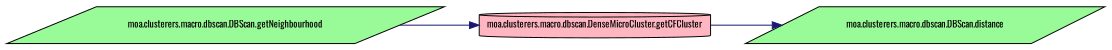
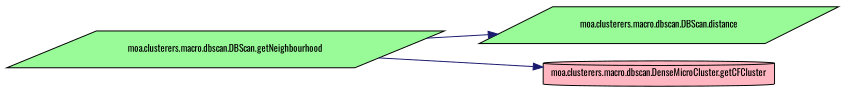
edge "moa.clusterers.macro.dbscan.DenseMicroCluster.getCFCluster" -> "moa.clusterers.macro.dbscan.DBScan.distance": now "moa.clusterers.macro.dbscan.DBScan.getNeighbourhood" -> "moa.clusterers.macro.dbscan.DBScan.distance"
